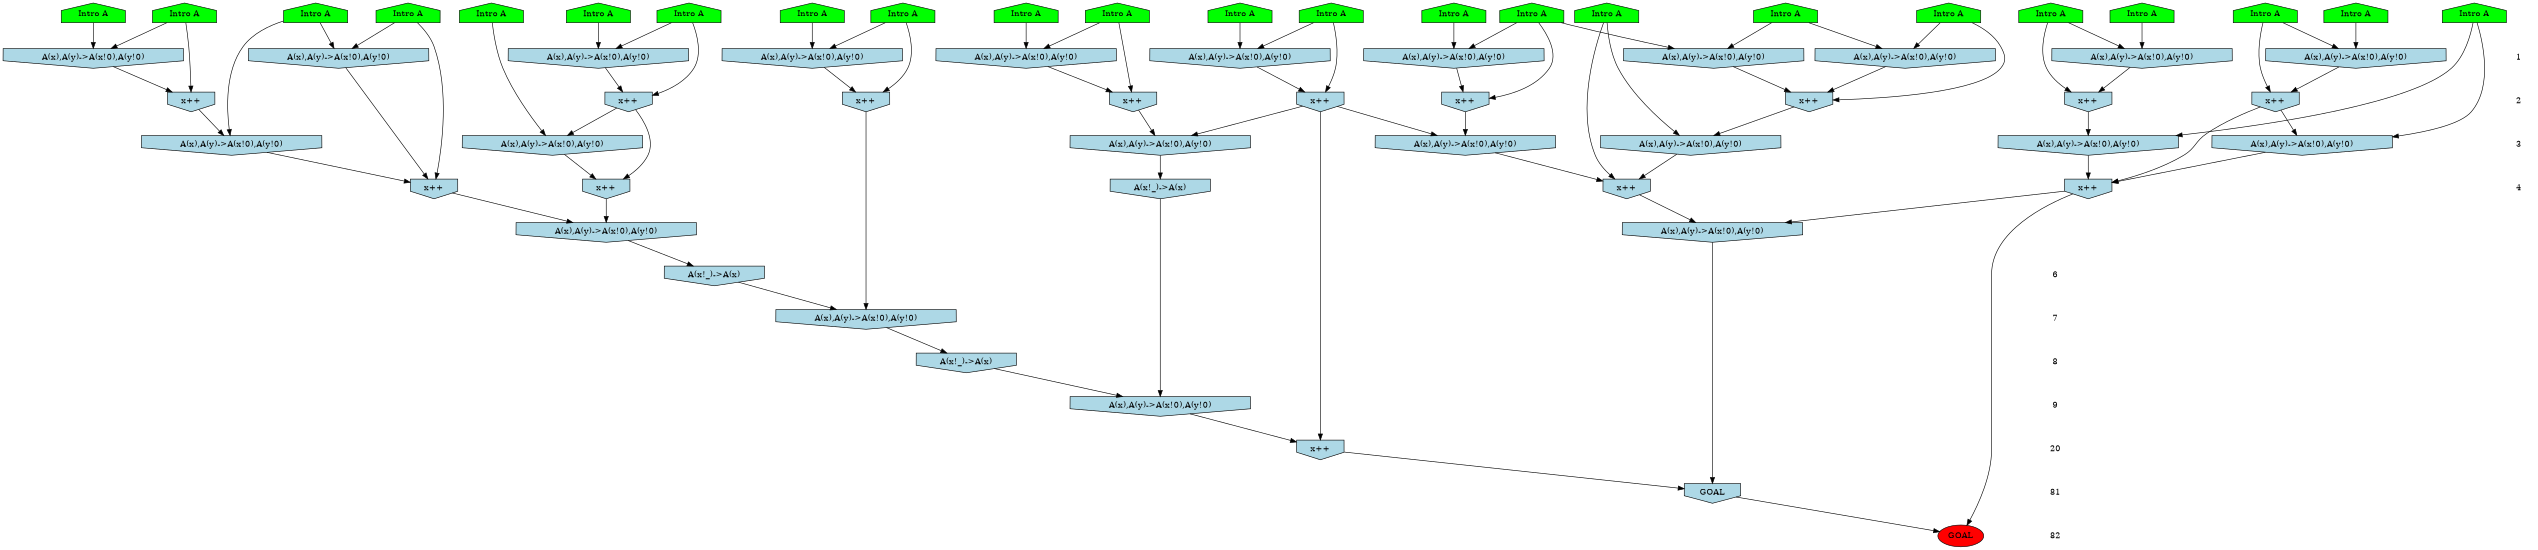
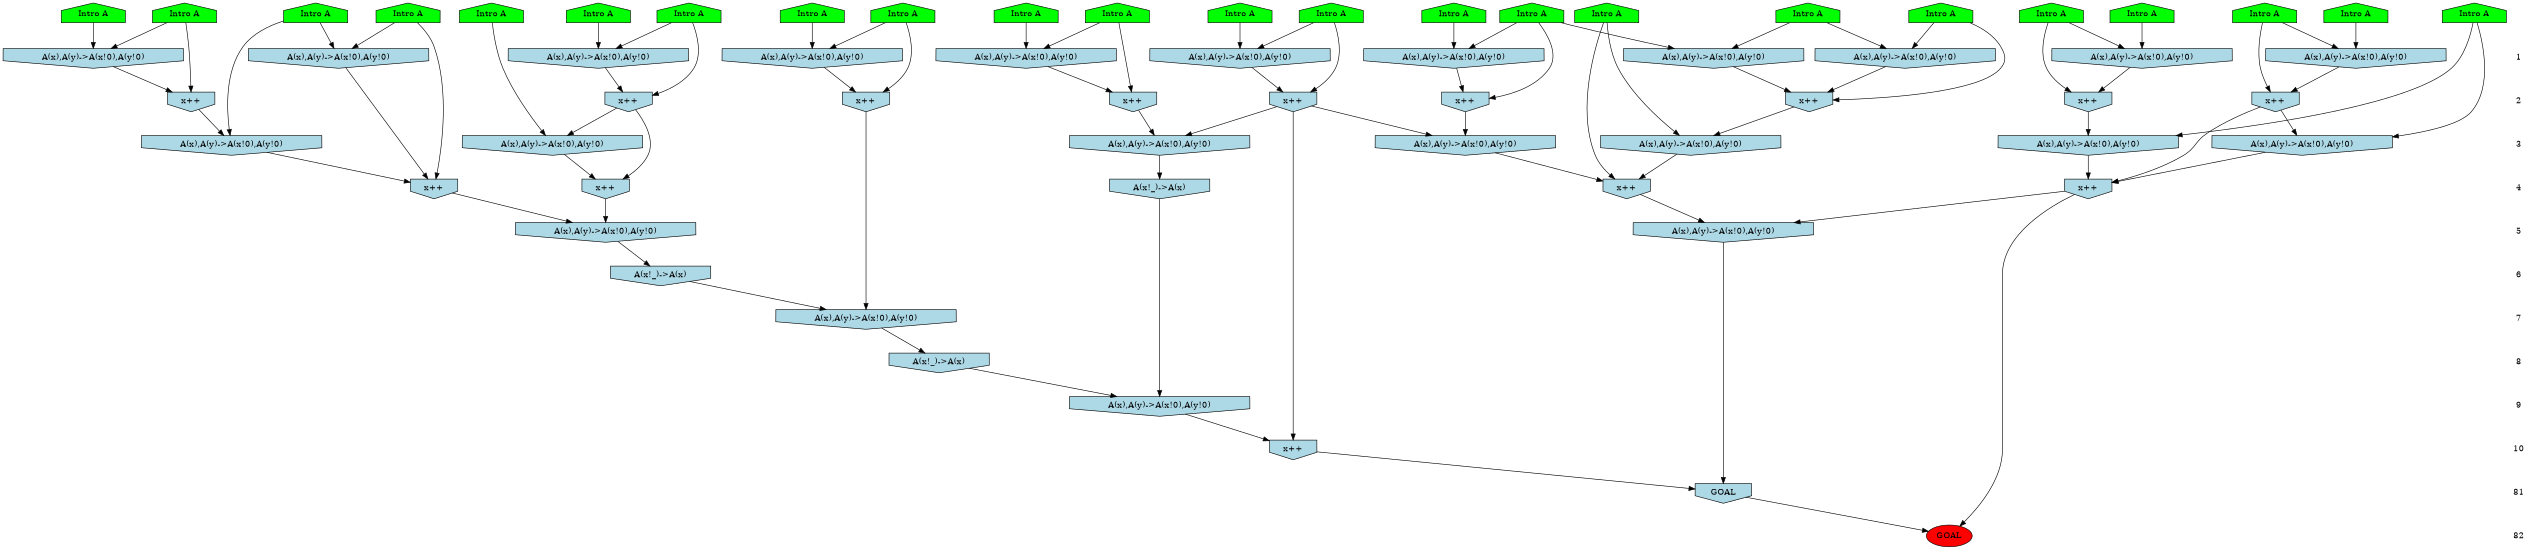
node "5": added
node "20": label "20" -> "10"
